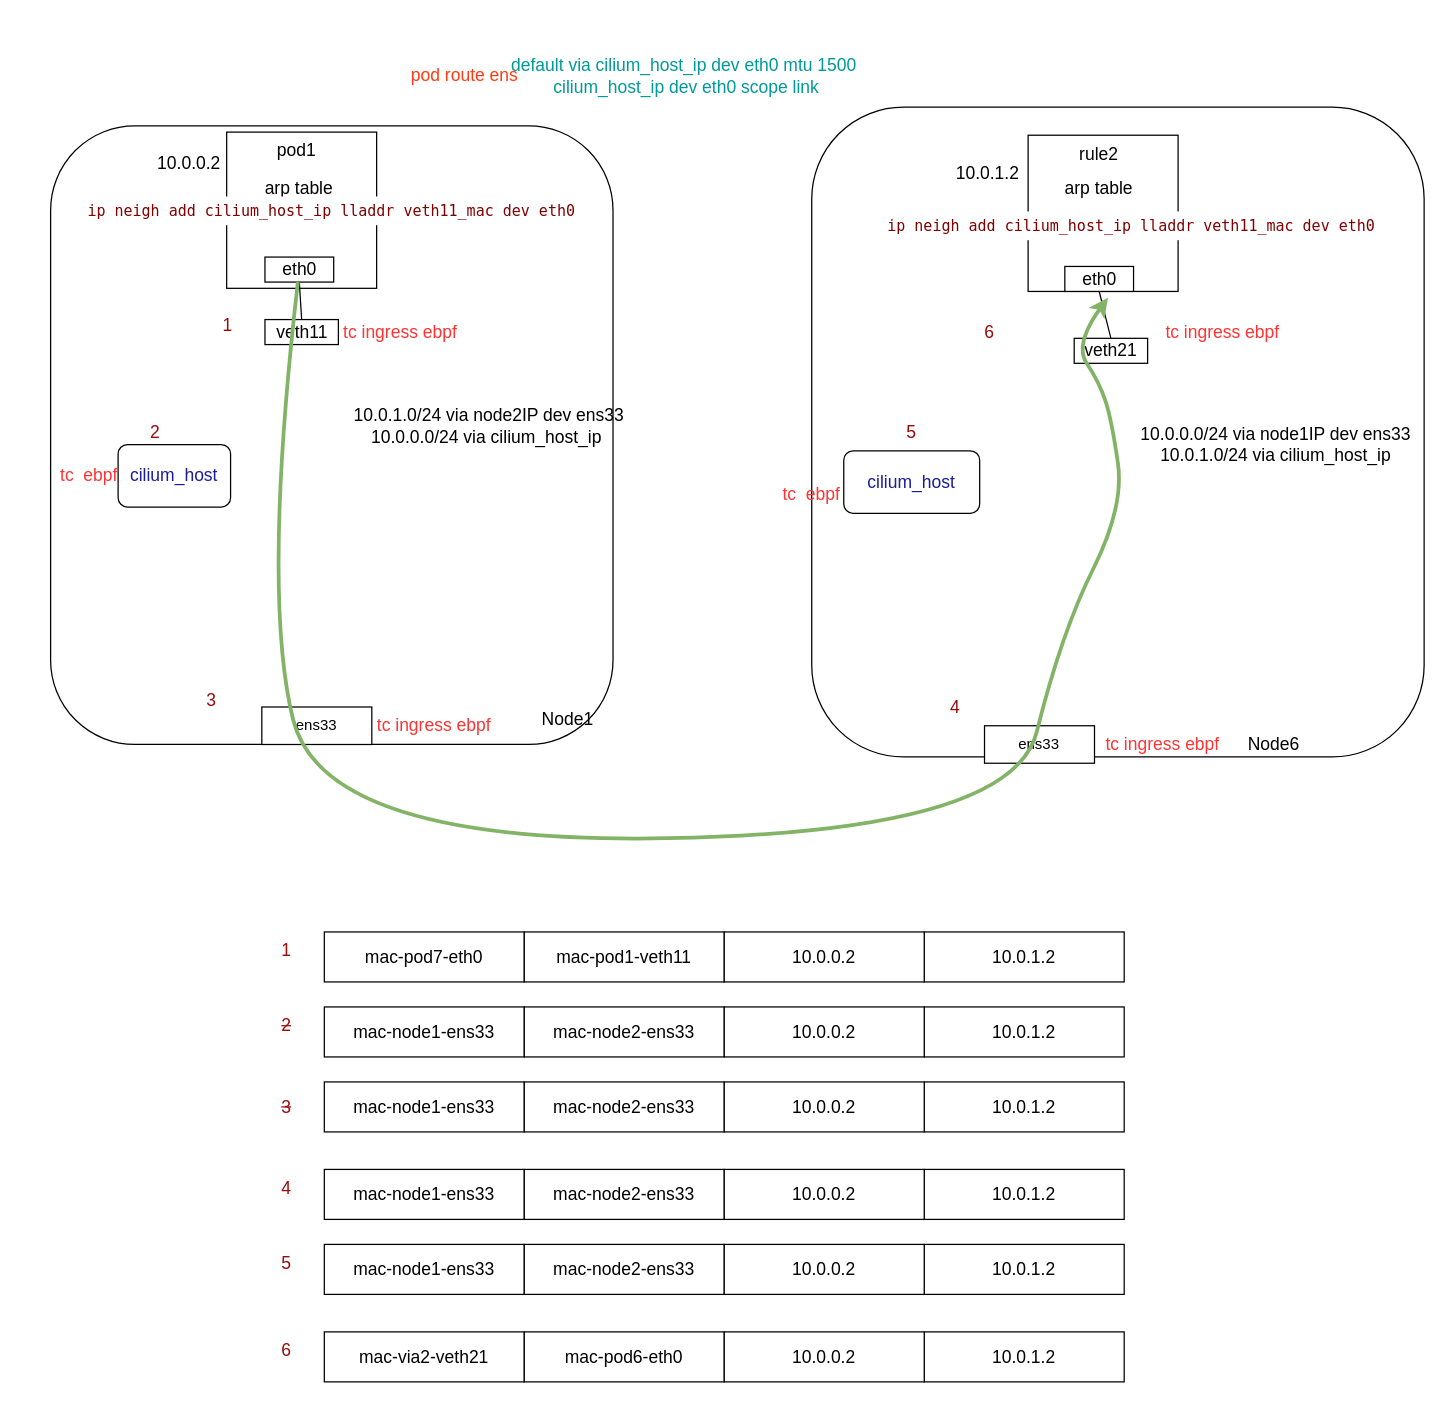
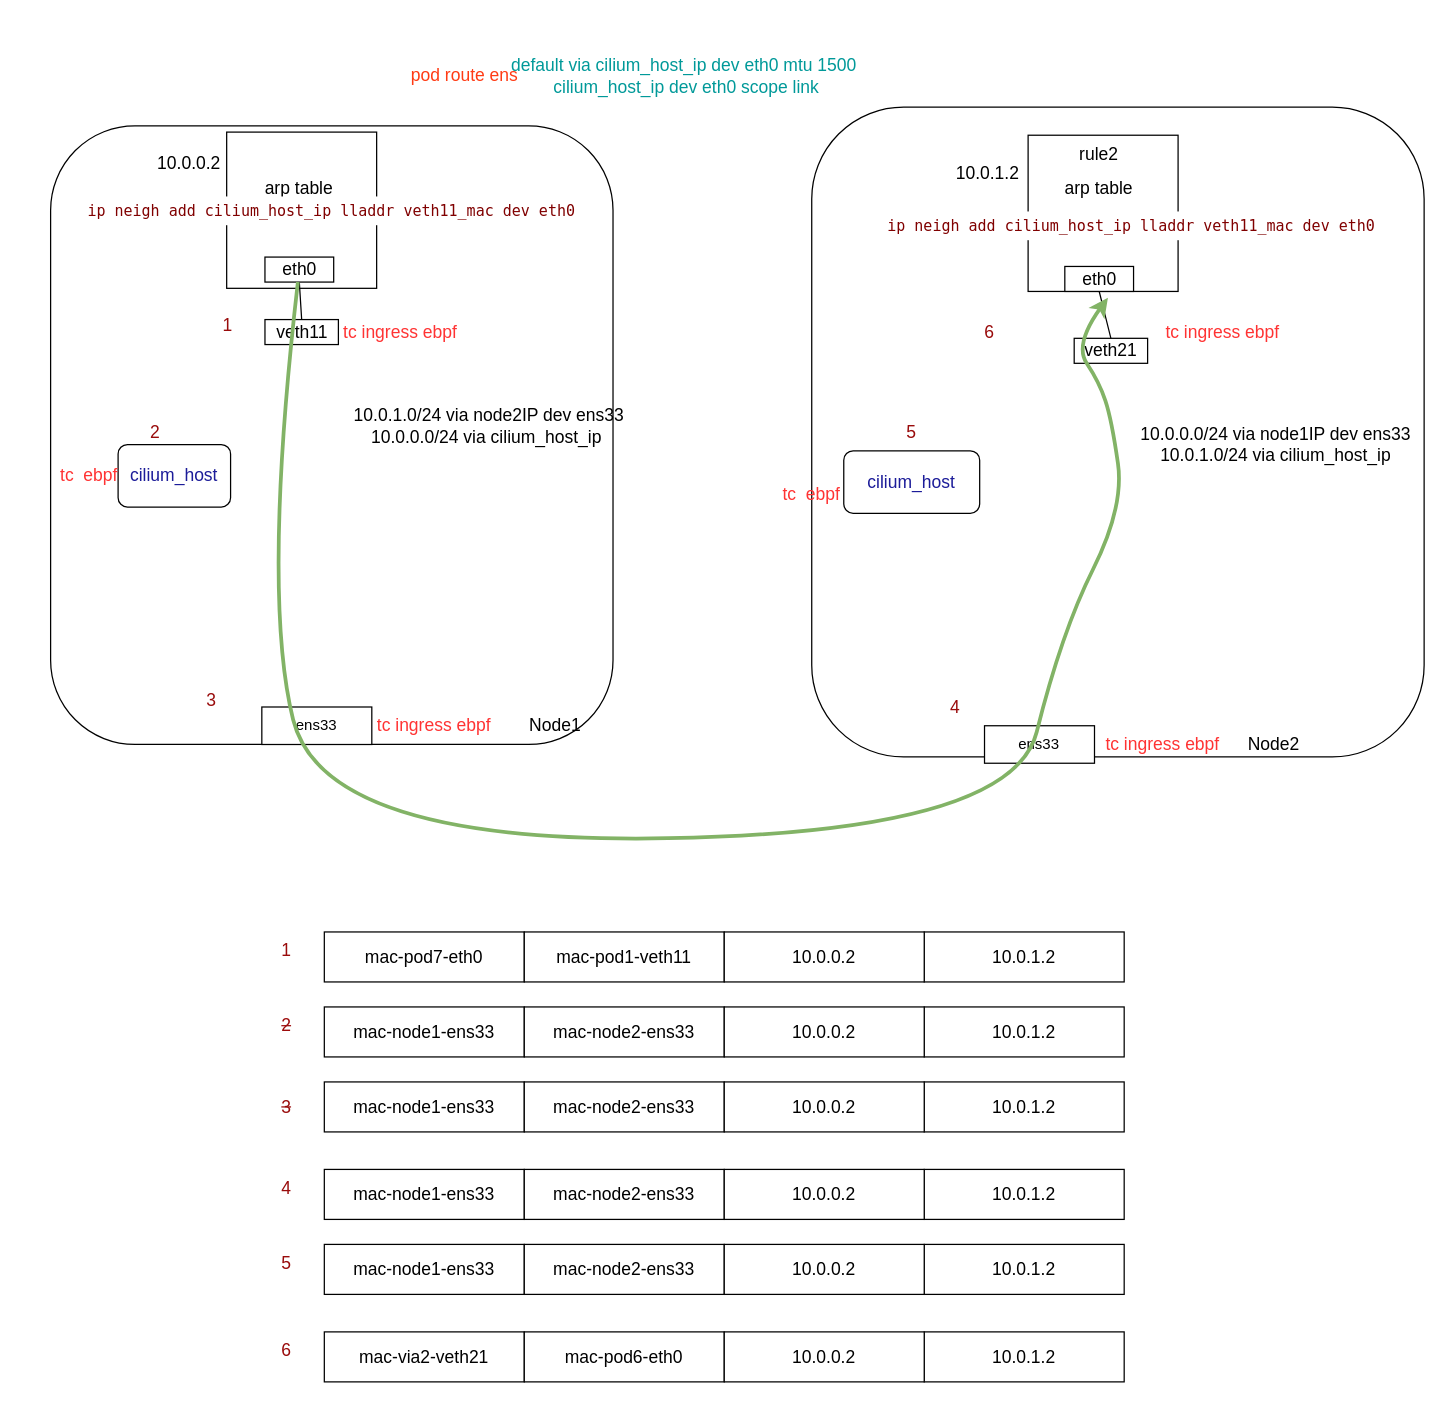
node "pod1": removed
node "Node1": moved (568, 719) -> (556, 726)
node "Node6": label "Node6" -> "Node2"
